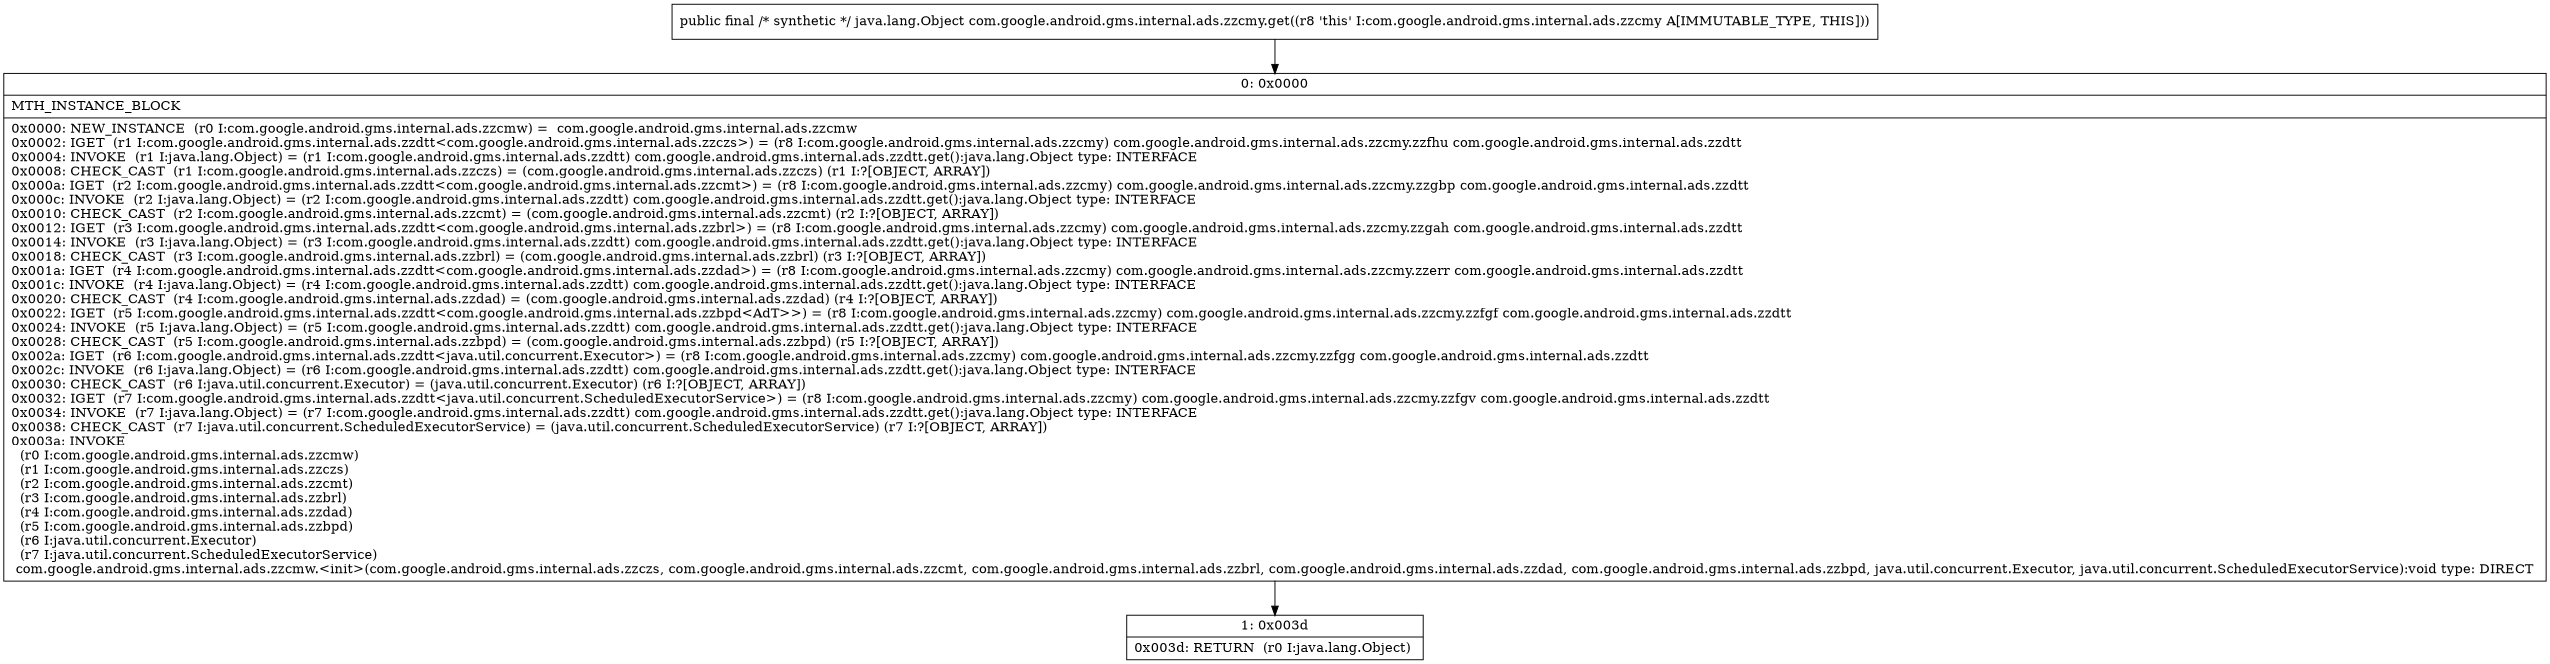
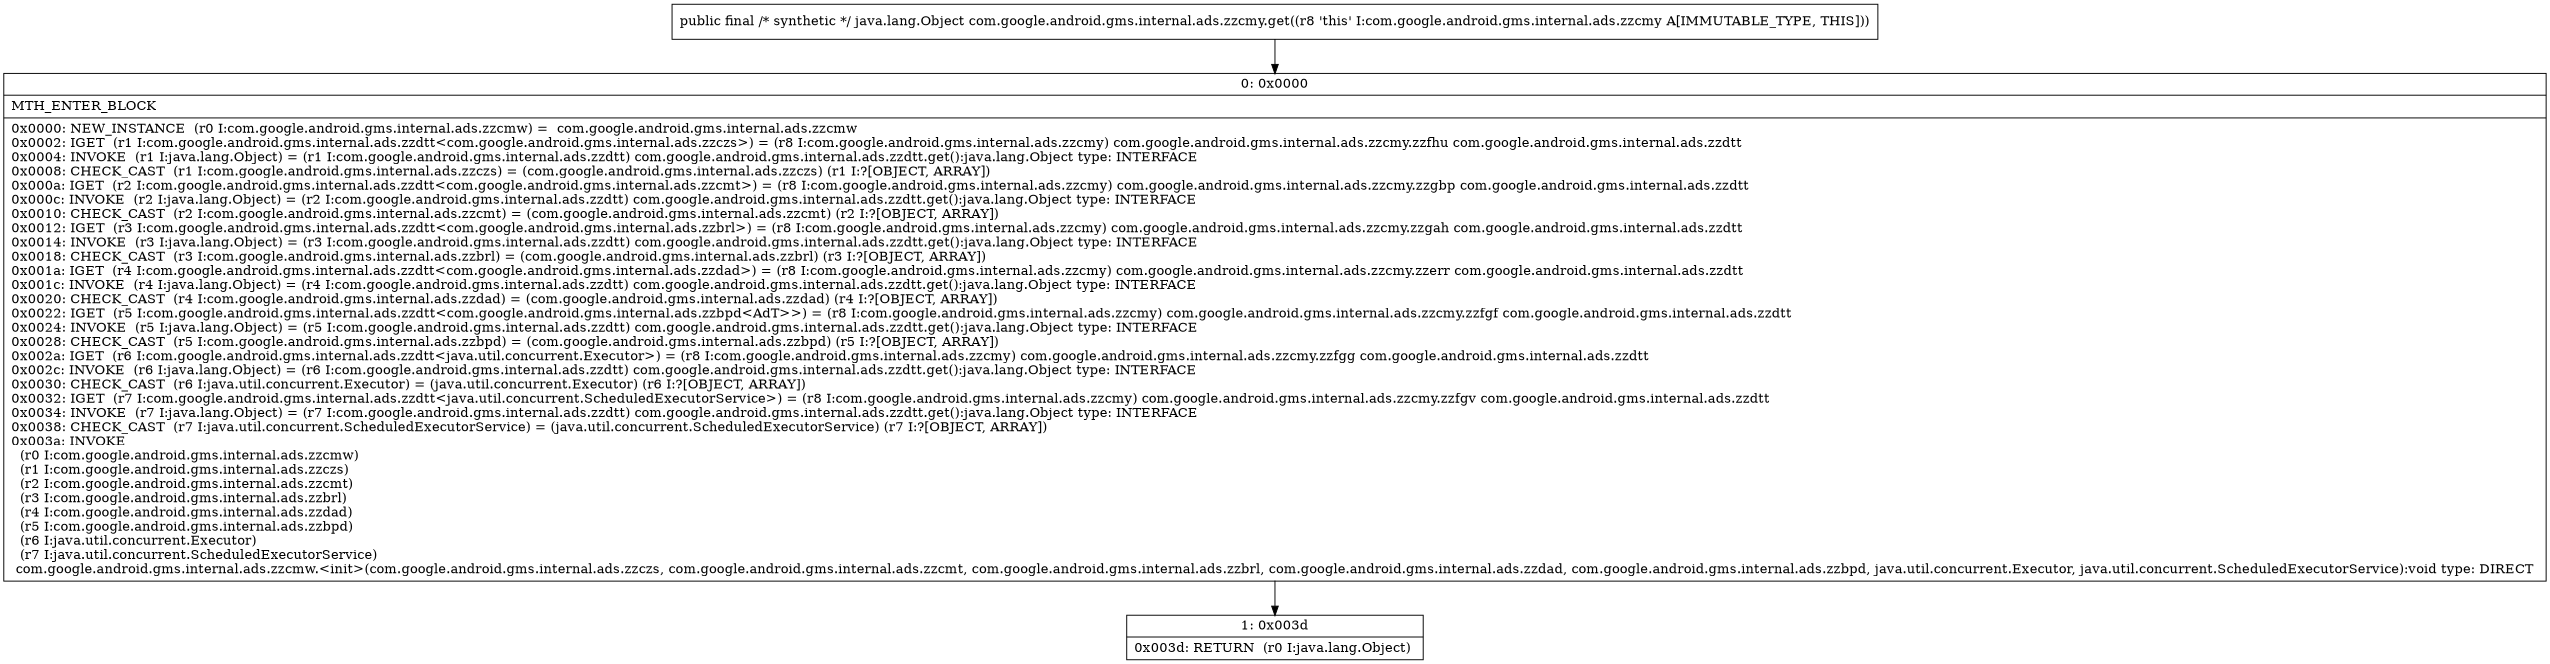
node "0: 0x0000": text "MTH_INSTANCE_BLOCK" -> "MTH_ENTER_BLOCK"
